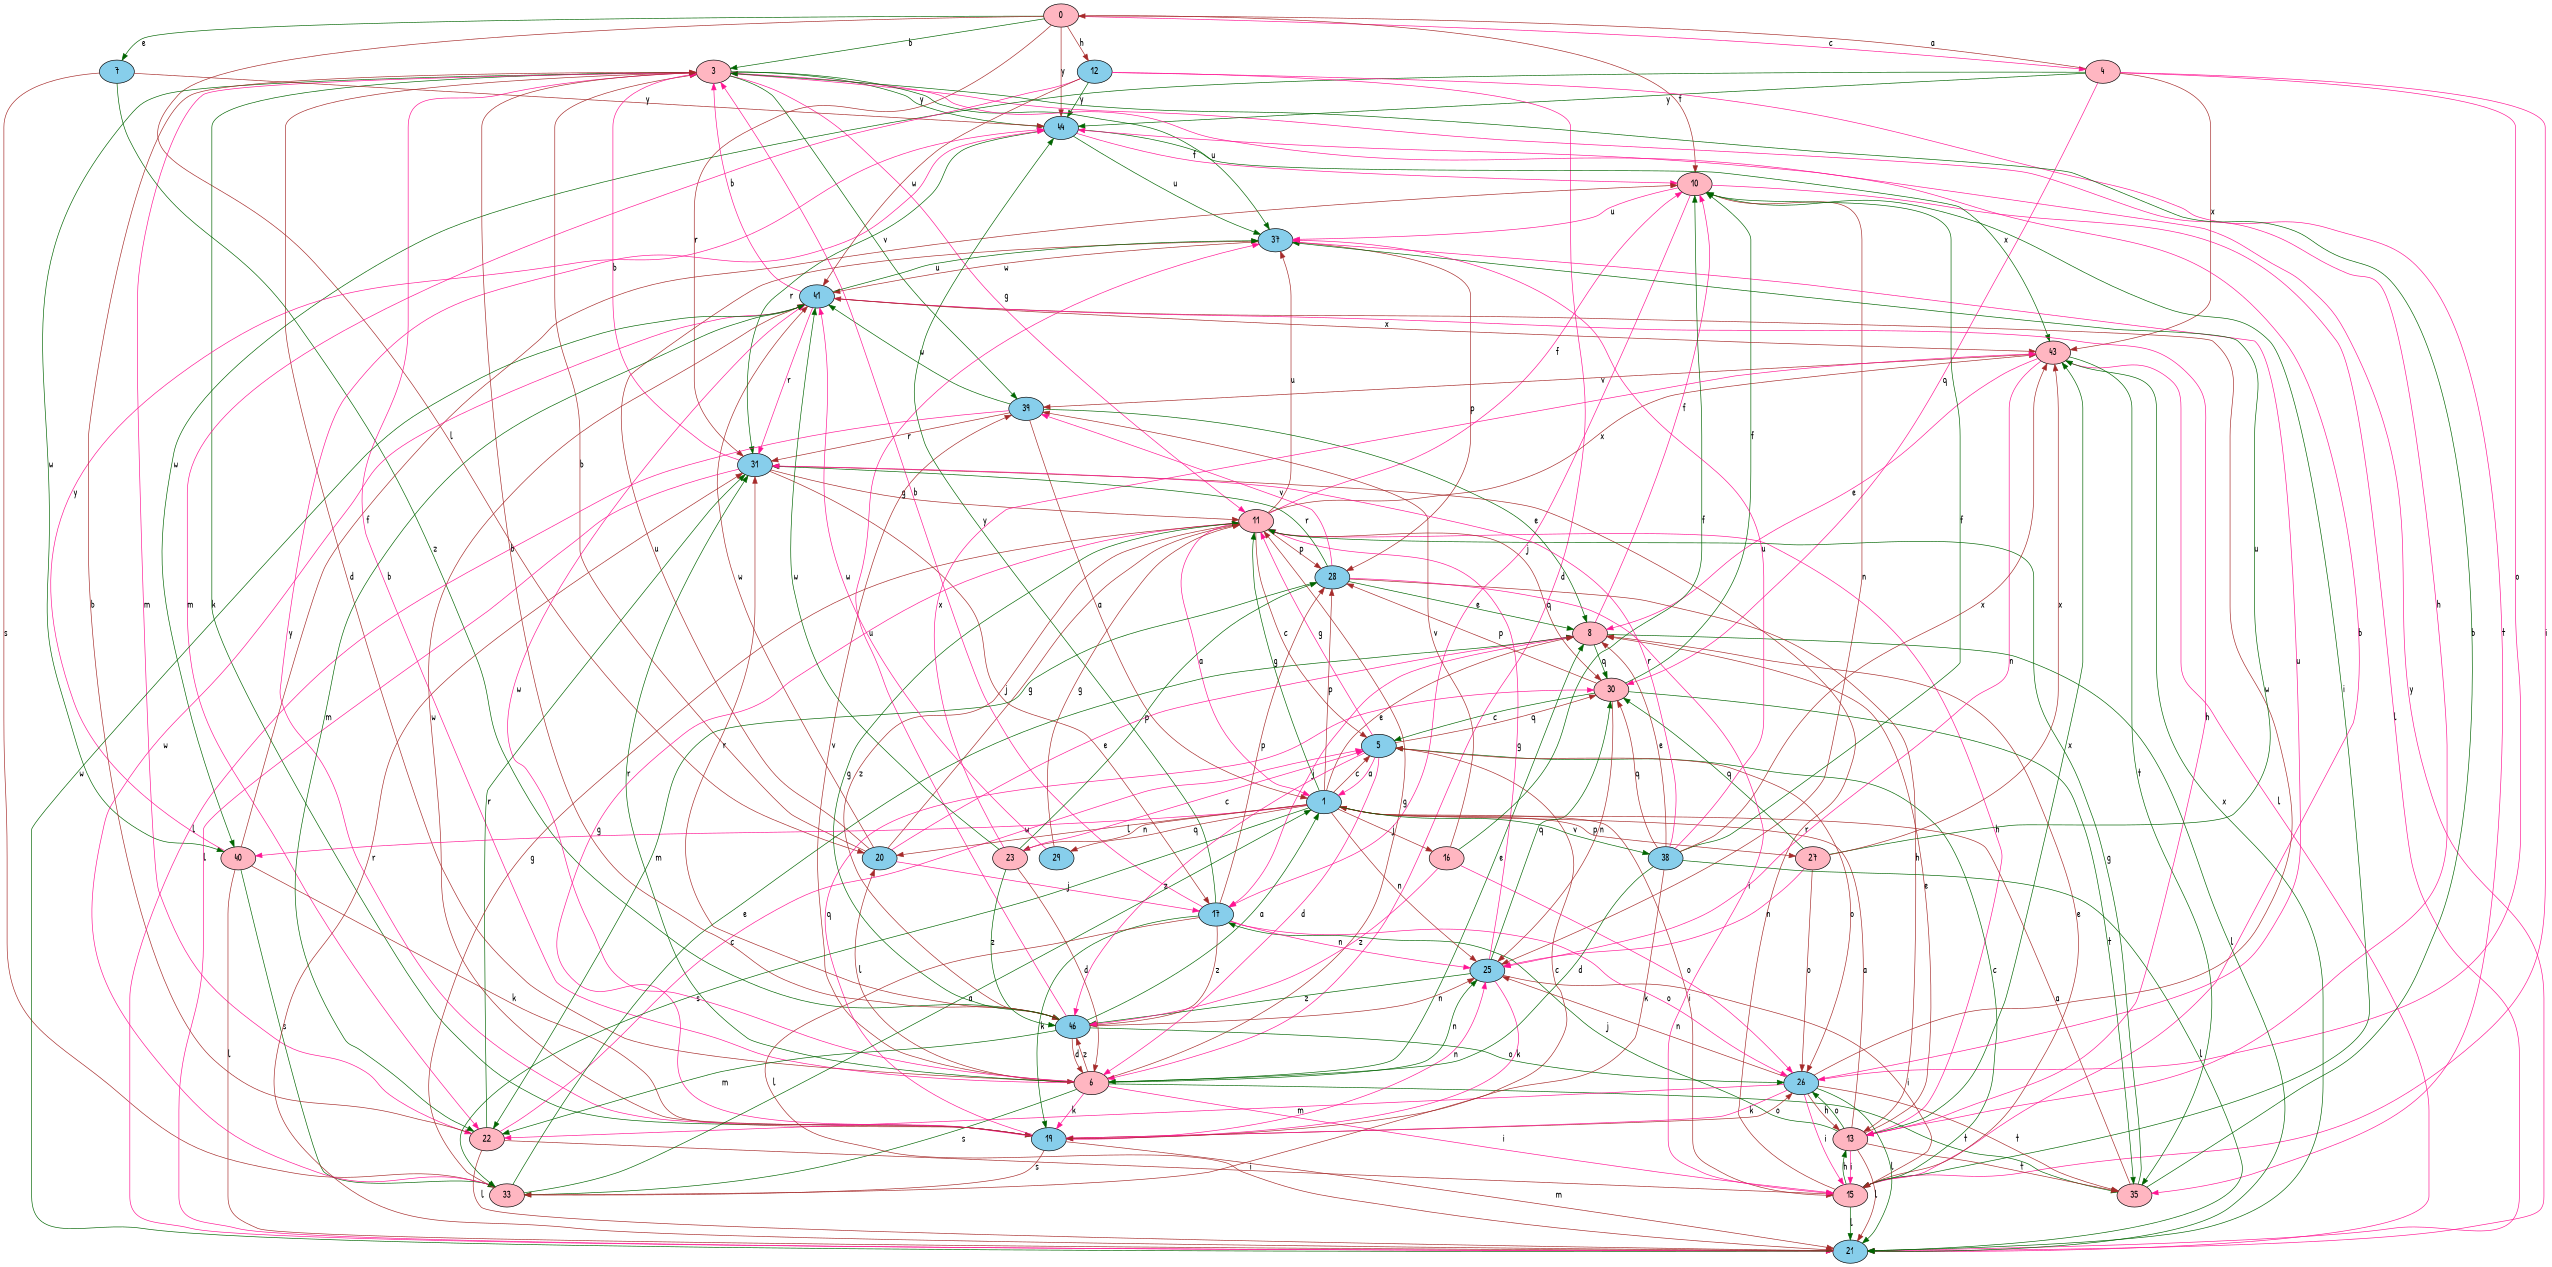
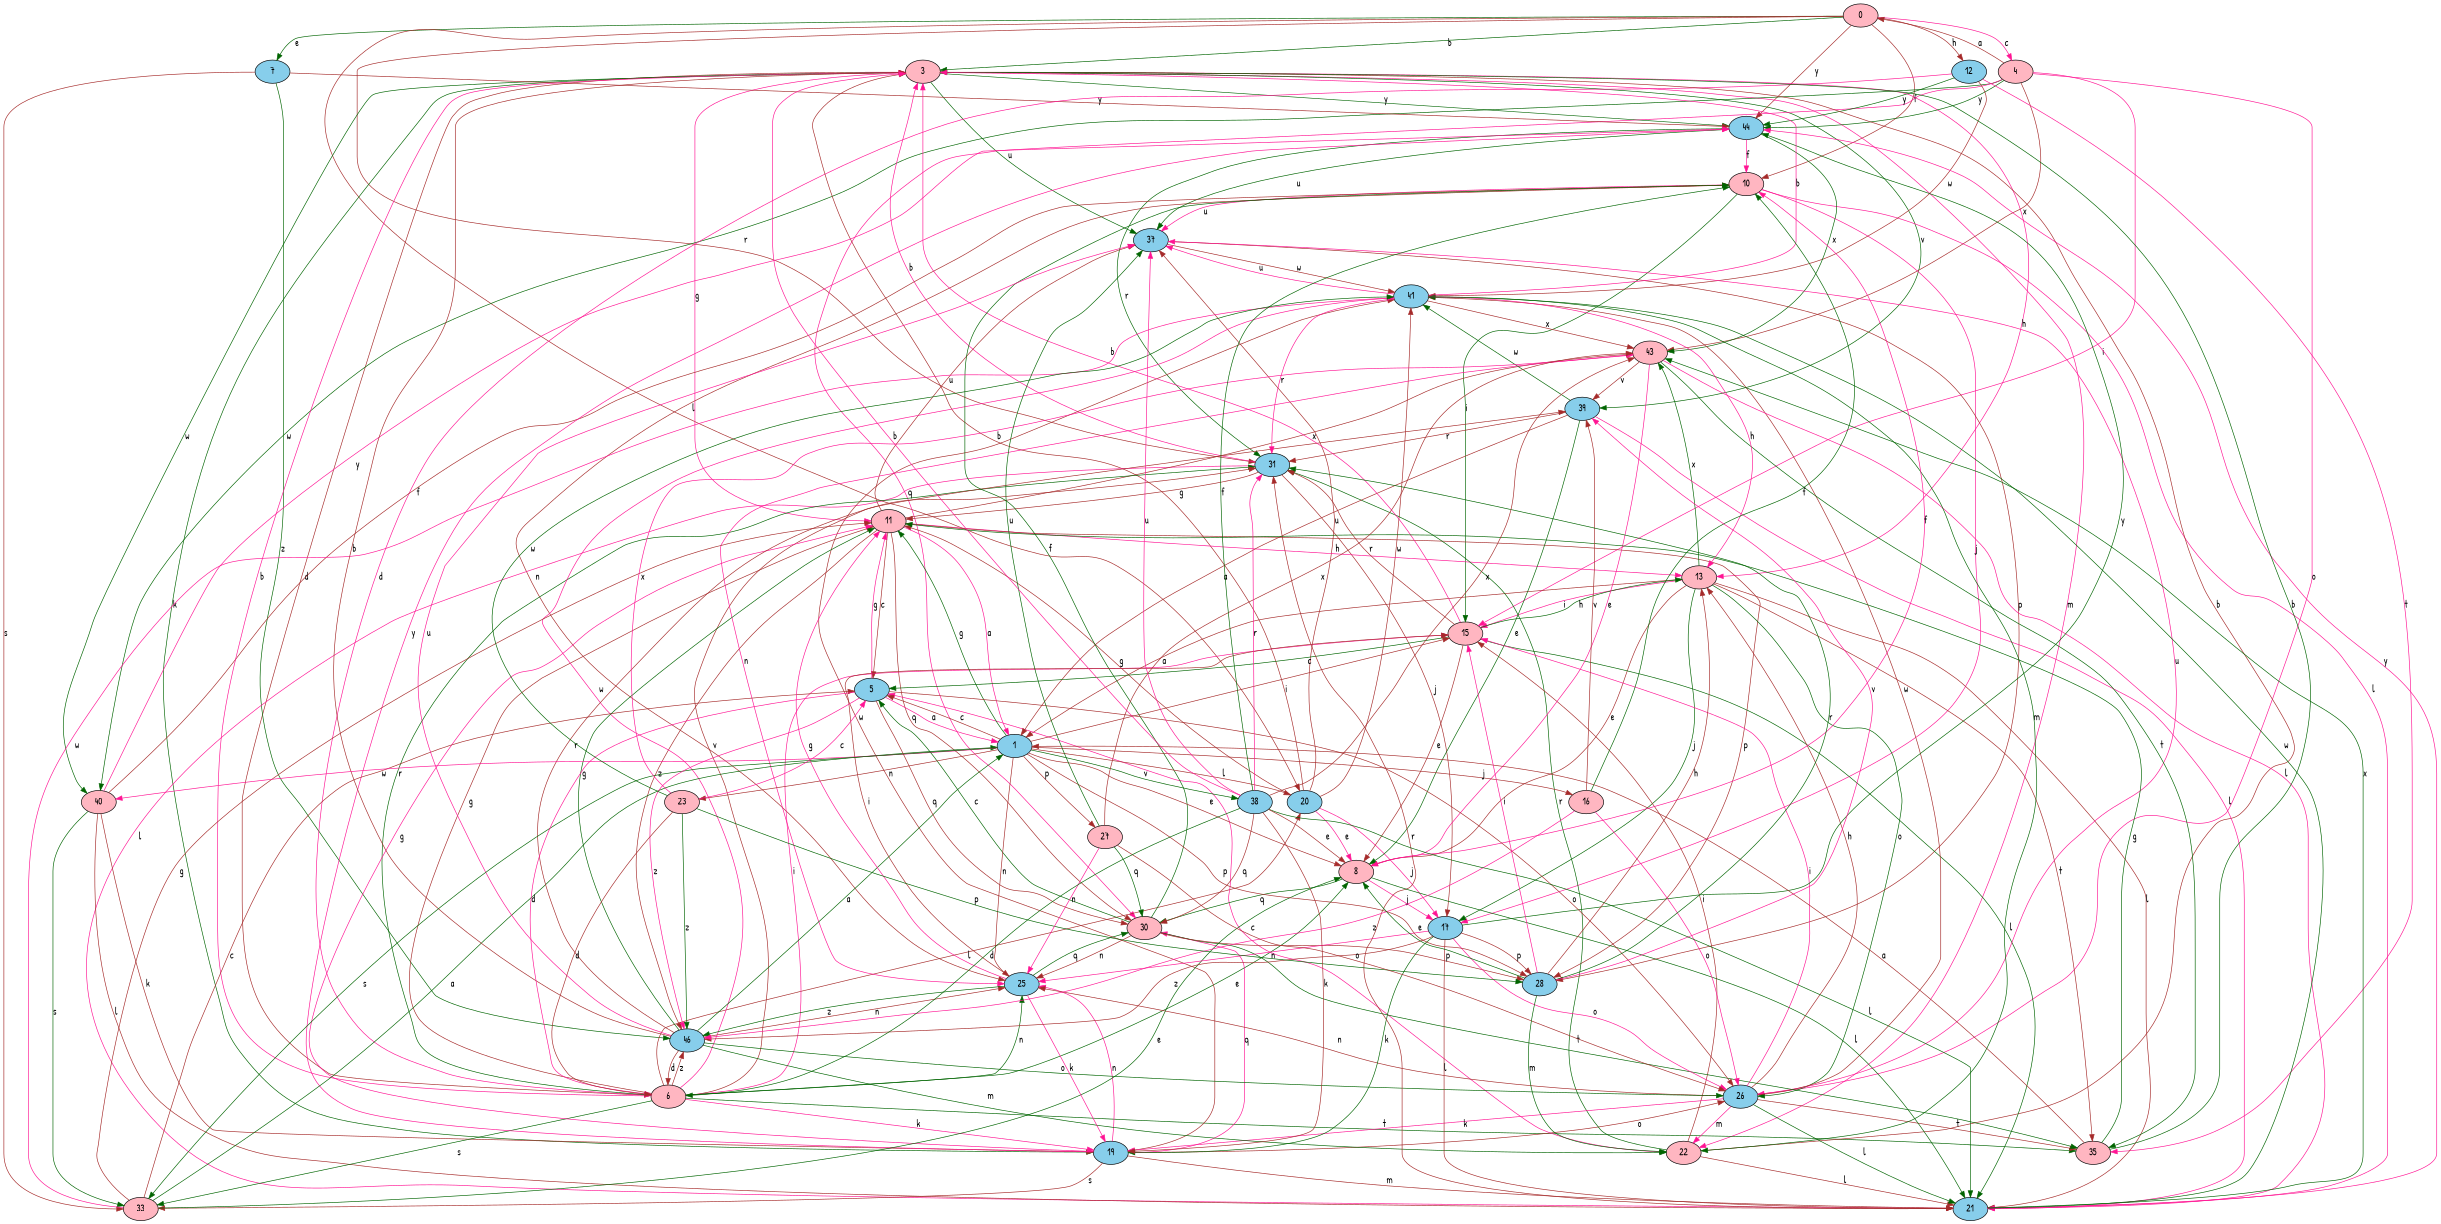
edge "41" -> "37": color darkgreen -> deeppink
edge "12" -> "22": removed, label "m"
edge "11" -> "10": removed, label "f"
edge "17" -> "3": now "38" -> "3"
node "29": removed
